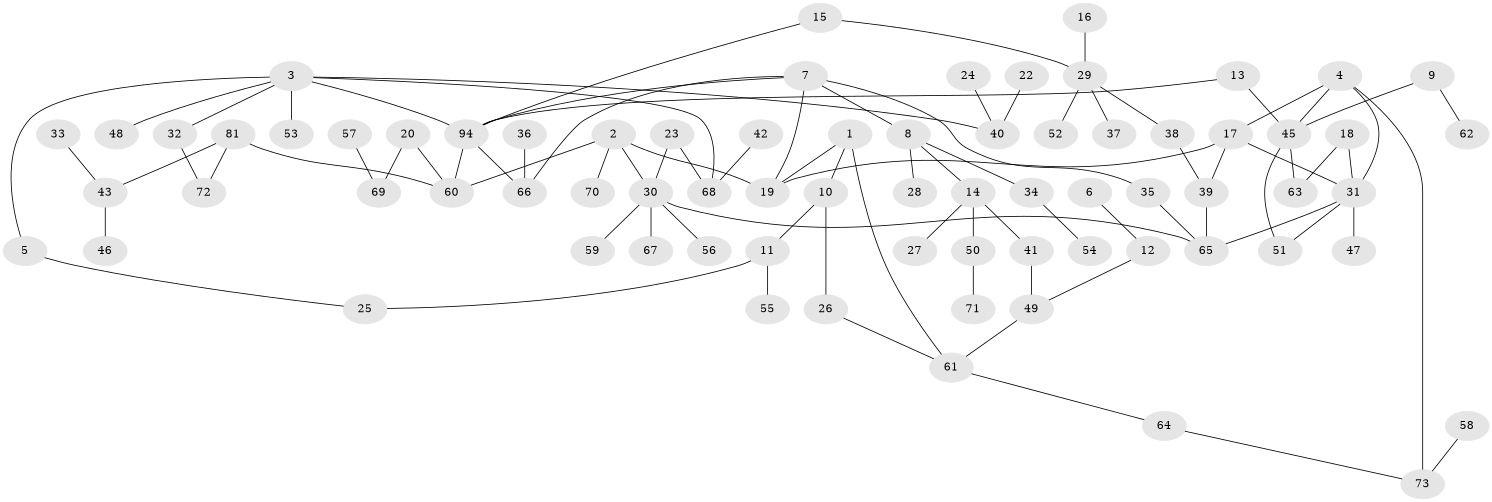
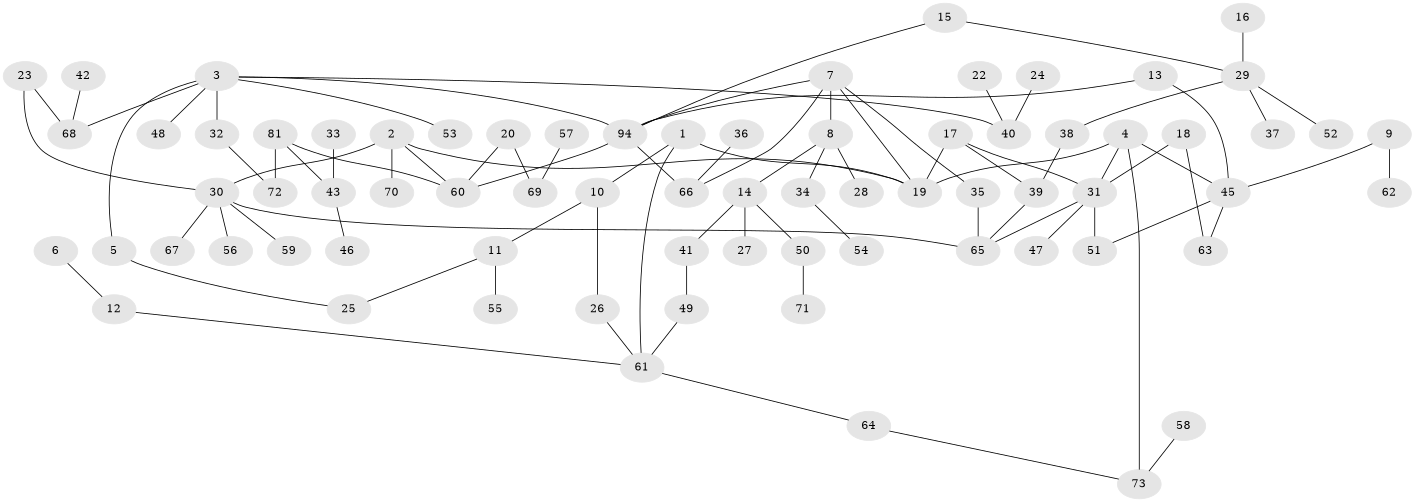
edge "4" -- "17": now "4" -- "19"
edge "12" -- "49": now "12" -- "61"
